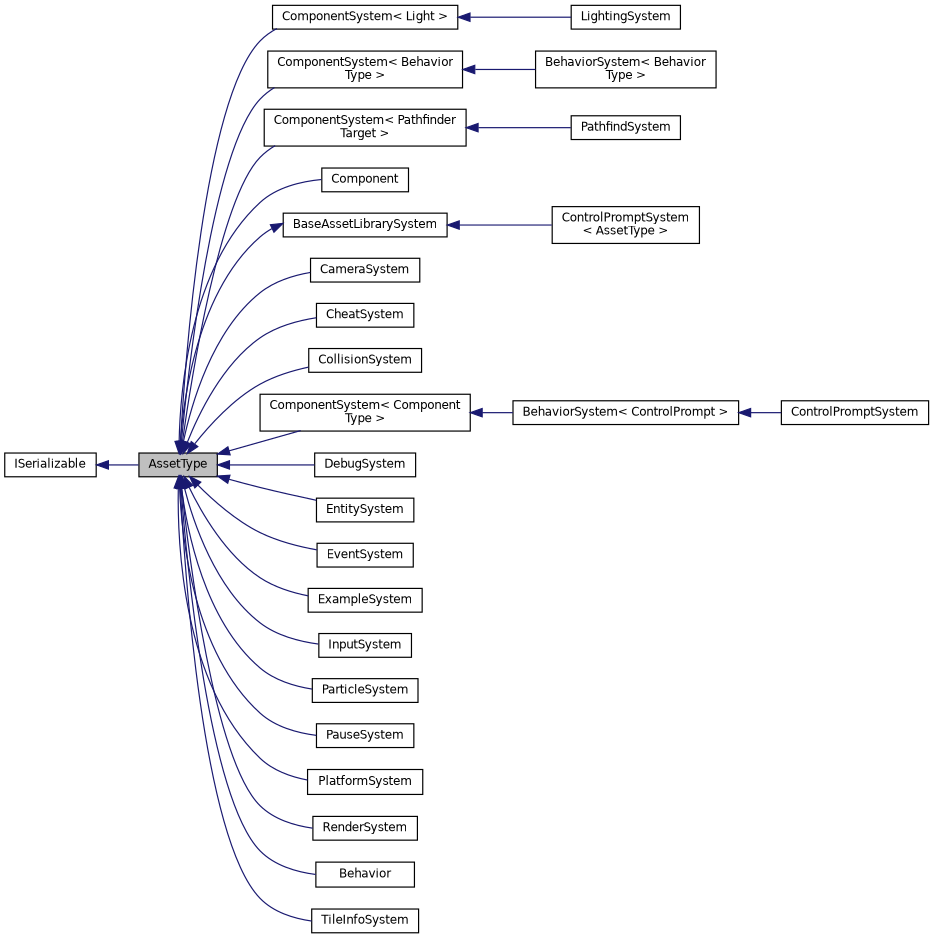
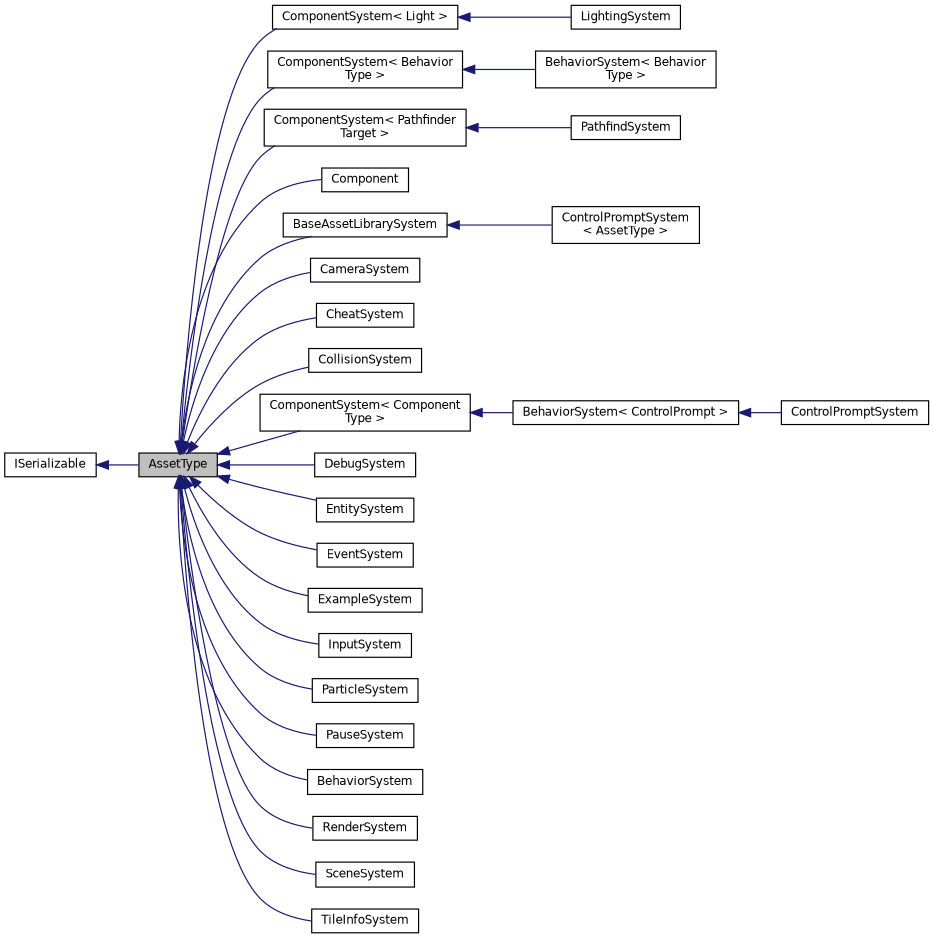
edge "AssetType" -> "BaseAssetLibrarySystem": reversed
node "PlatformSystem": label "PlatformSystem" -> "BehaviorSystem"
node "Behavior": label "Behavior" -> "SceneSystem"
